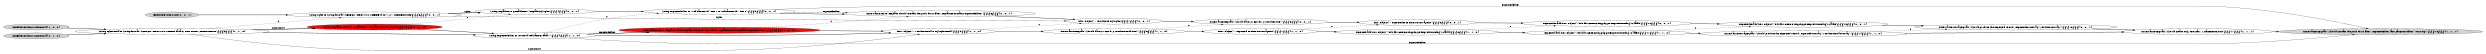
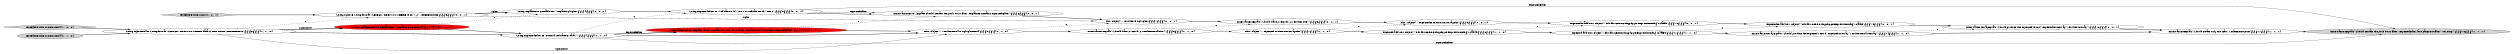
node "testFilterPushDownIn['0', '0', '1']": shape ellipse -> diamond
node "testFilterPushDownIsNotNull['1', '0', '0']": shape ellipse -> diamond
